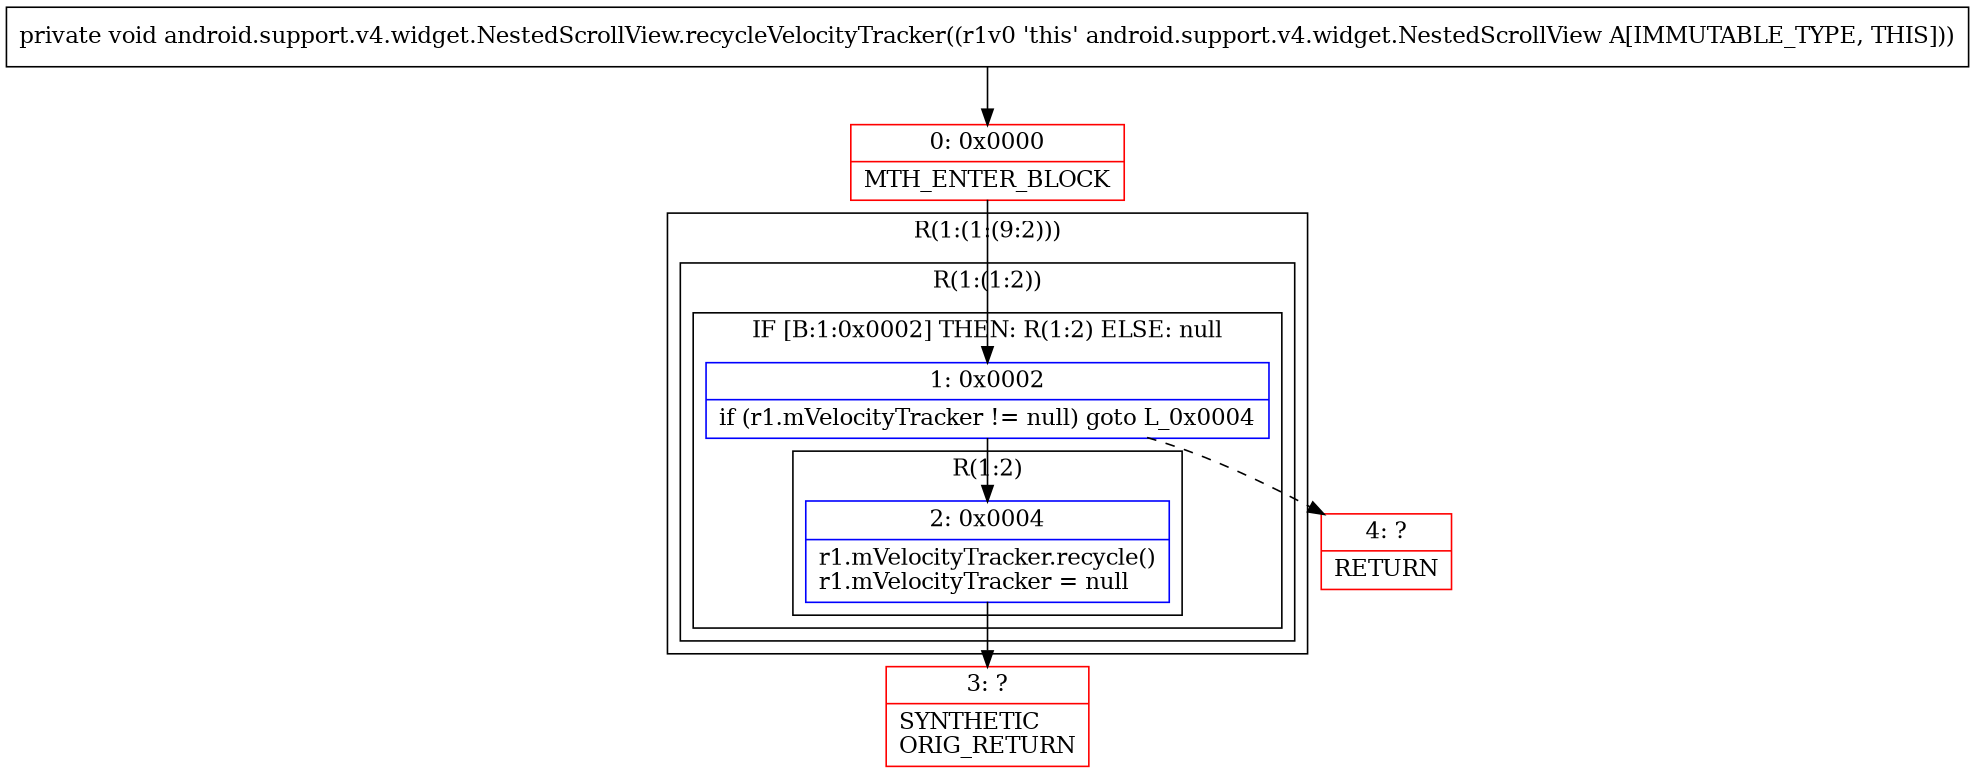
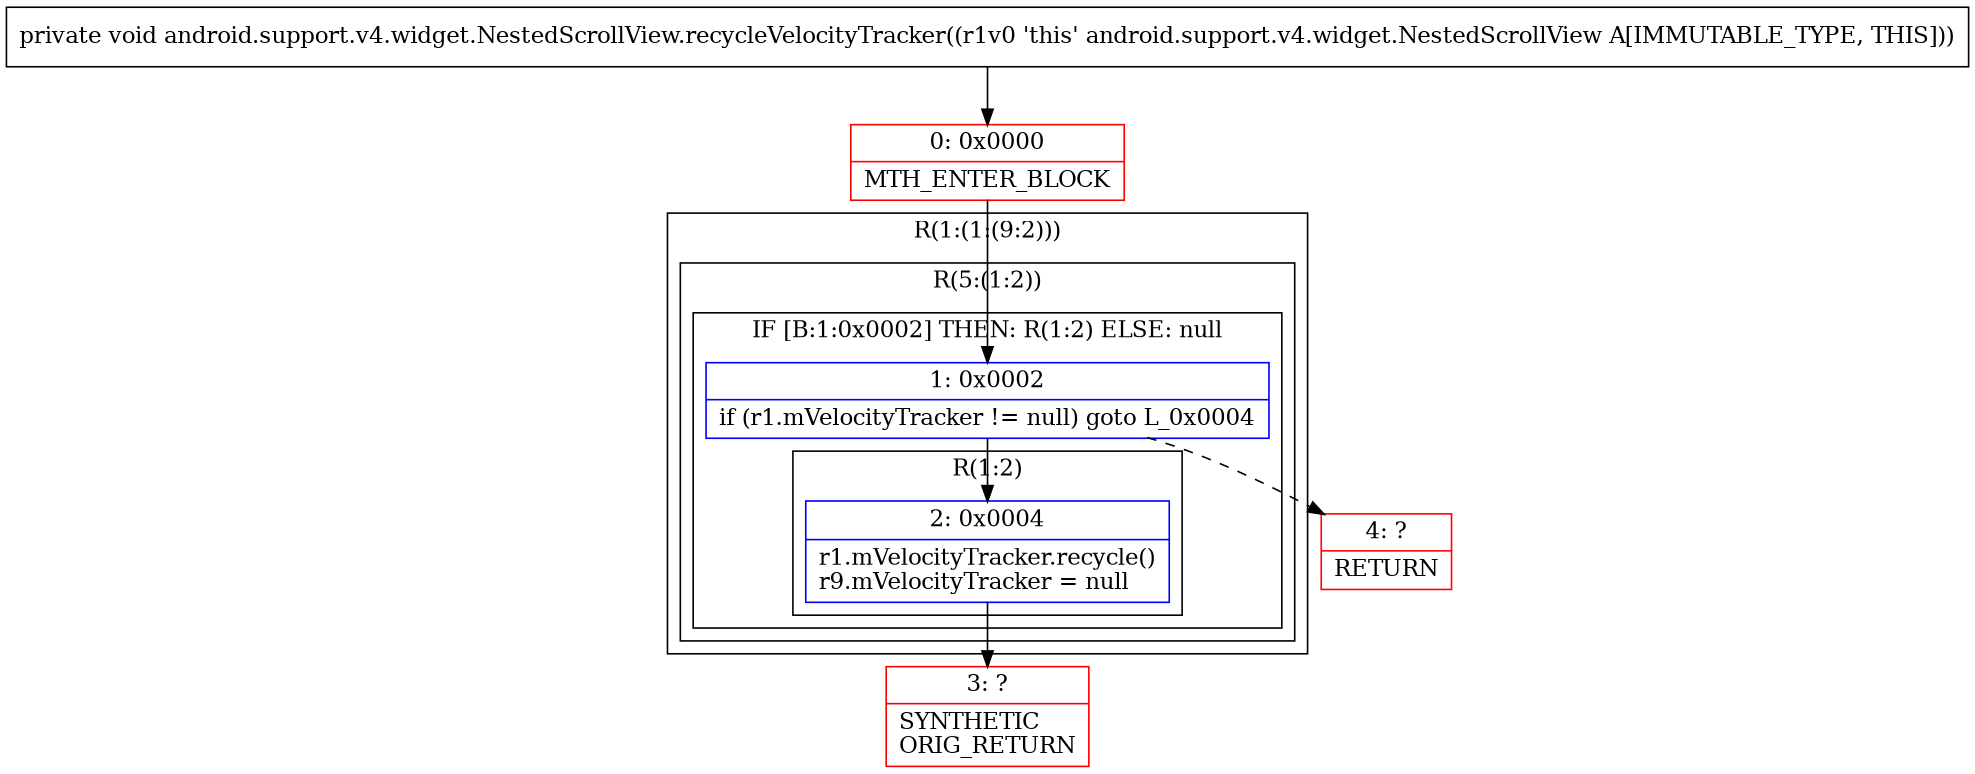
cluster "R(1:(1:2))": label "R(1:(1:2))" -> "R(5:(1:2))"
node "2: 0x0004": text "r1.mVelocityTracker = null" -> "r9.mVelocityTracker = null"
